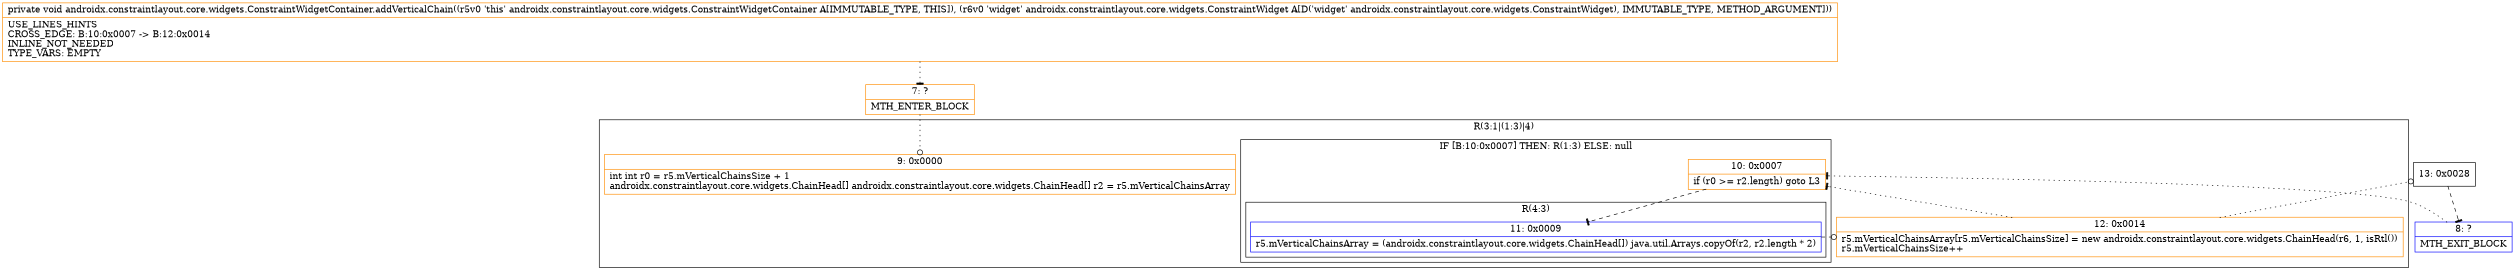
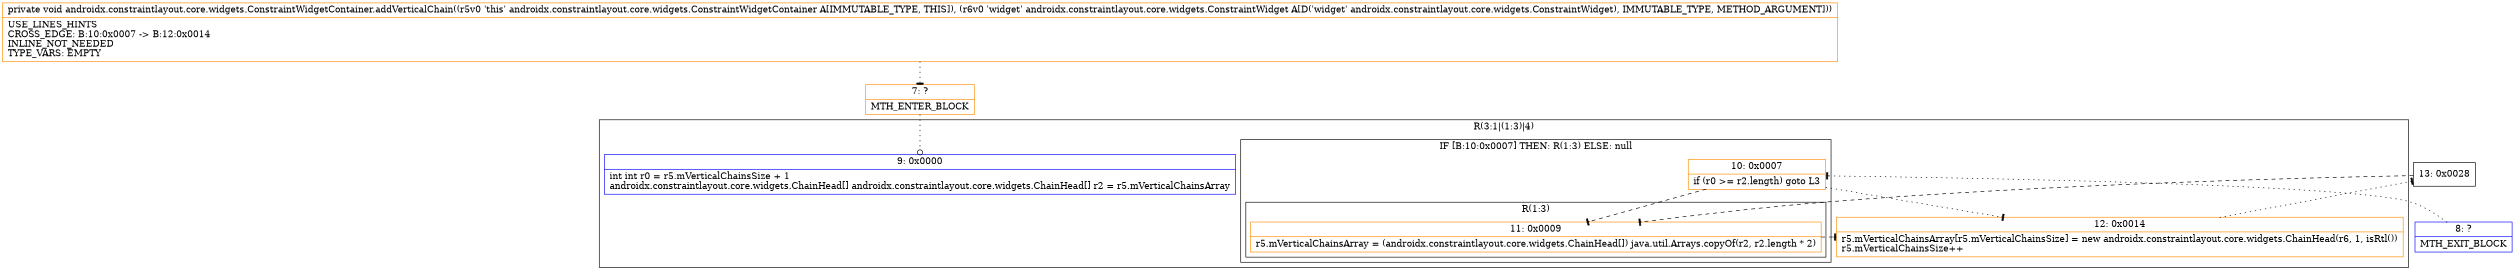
node "9: 0x0000": color darkorange -> blue
edge "12: 0x0014" -> "13: 0x0028": arrowhead odot -> tee
edge "12: 0x0014" -> "10: 0x0007": reversed
edge "13: 0x0028" -> "8: ?": now "13: 0x0028" -> "11: 0x0009"
cluster "R(4:3)": label "R(4:3)" -> "R(1:3)"
node "11: 0x0009": color blue -> darkorange
edge "11: 0x0009" -> "12: 0x0014": arrowhead odot -> tee
